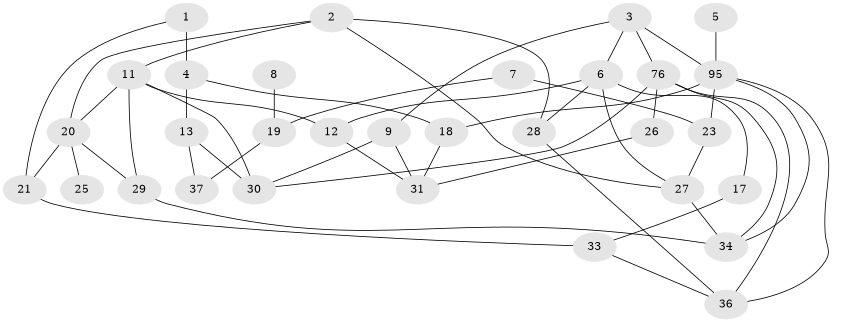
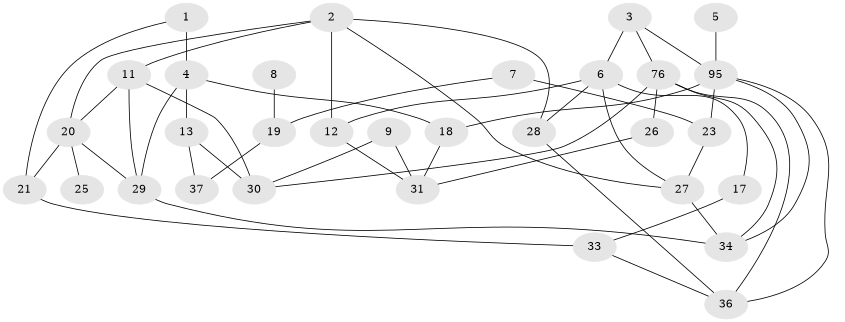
edge "3" -- "9": removed
edge "11" -- "12": now "2" -- "12"
edge "4" -- "29": added
